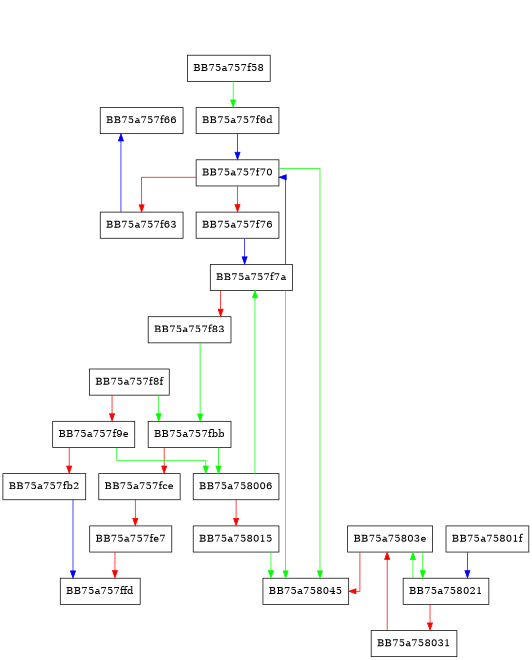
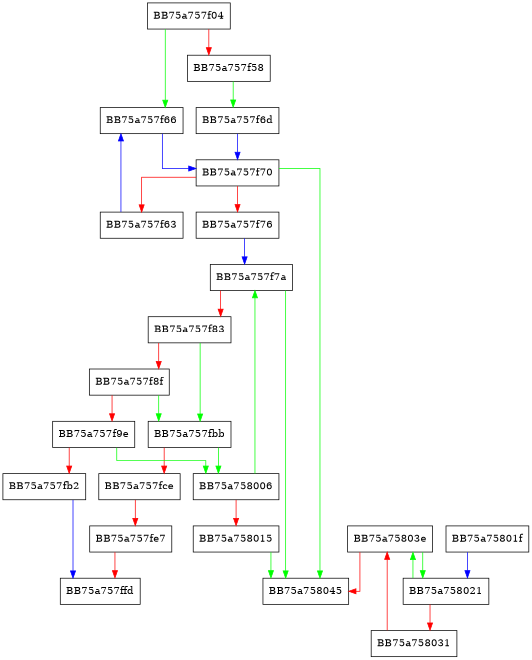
node "BB75a757f04": added
edge "BB75a757f7a" -> "BB75a757f70": now "BB75a757f66" -> "BB75a757f70"
edge "BB75a757f83" -> "BB75a757f8f": added
